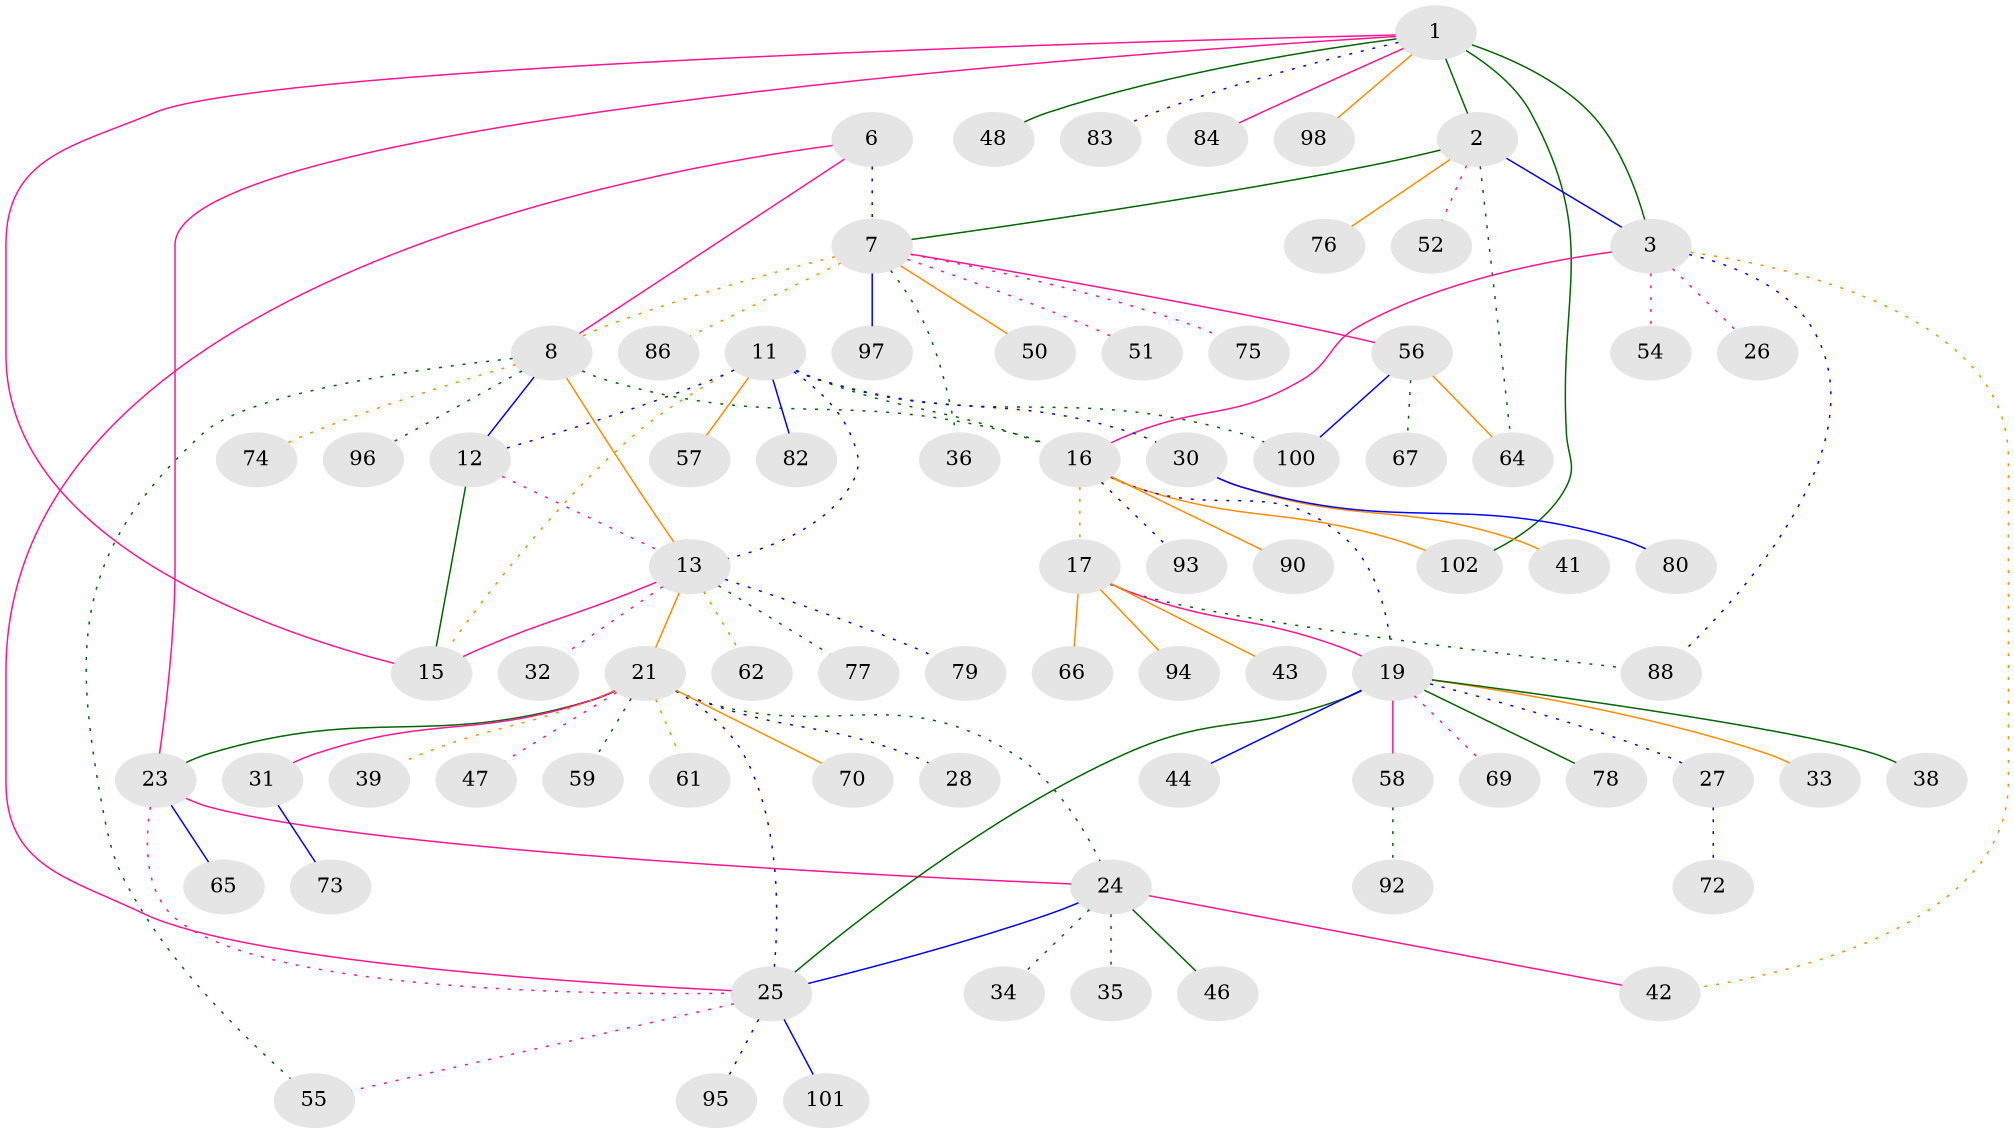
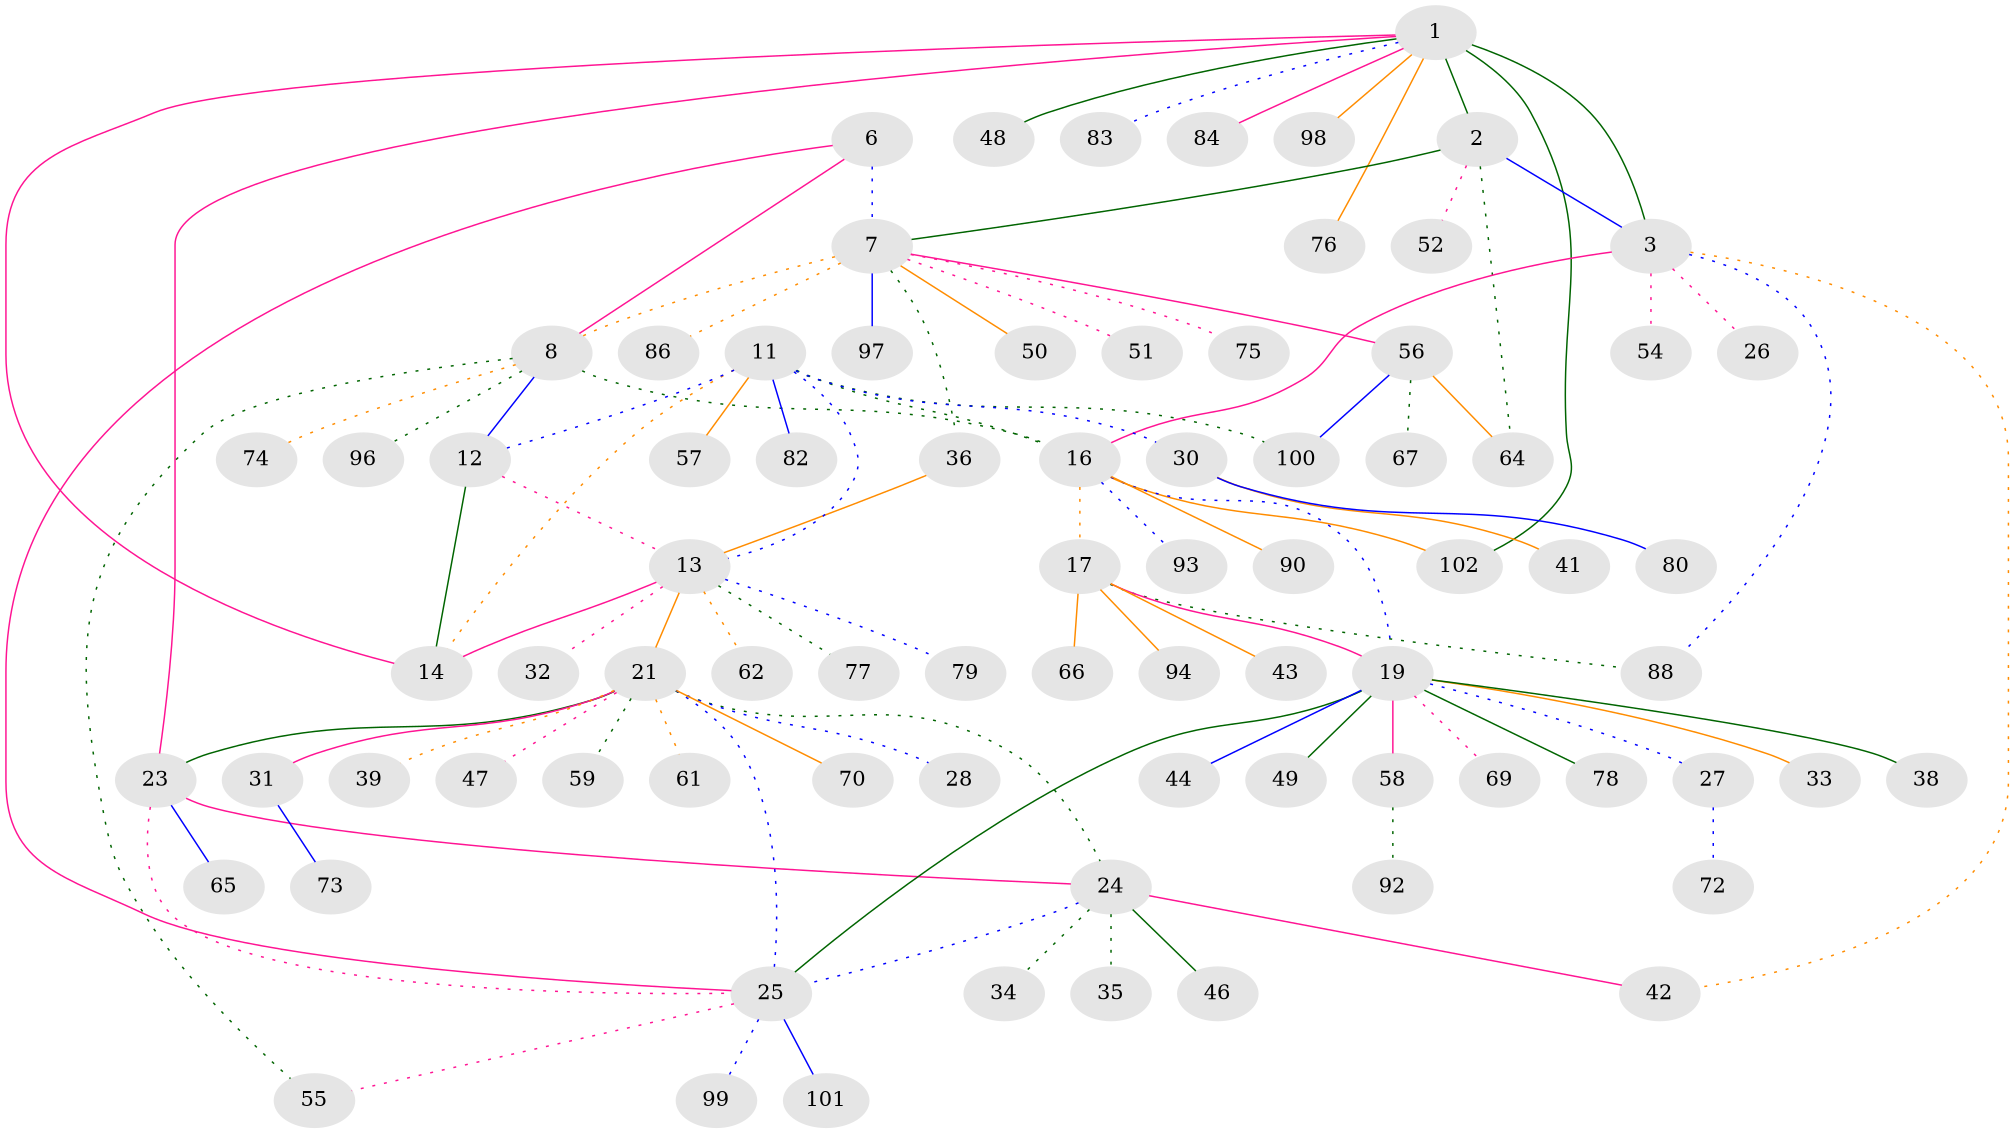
edge "2" -- "76": now "1" -- "76"
edge "8" -- "13": now "36" -- "13"
node "15": label "15" -> "14"
node "49": added
edge "24" -- "25": style solid -> dotted
node "95": label "95" -> "99"
